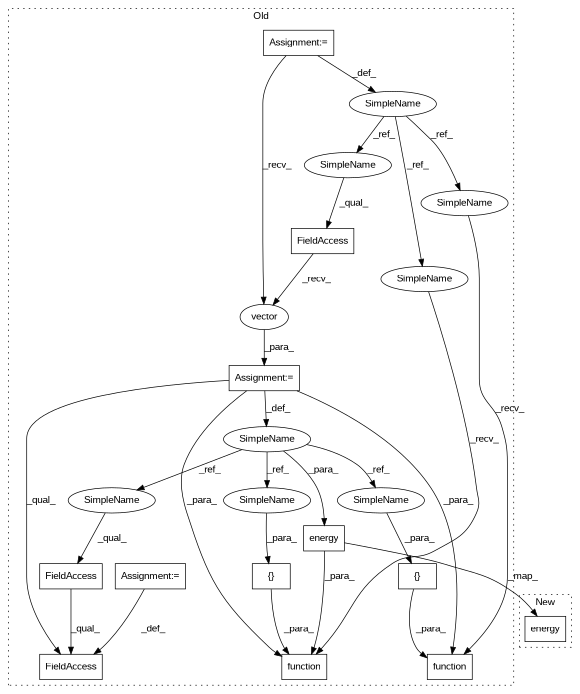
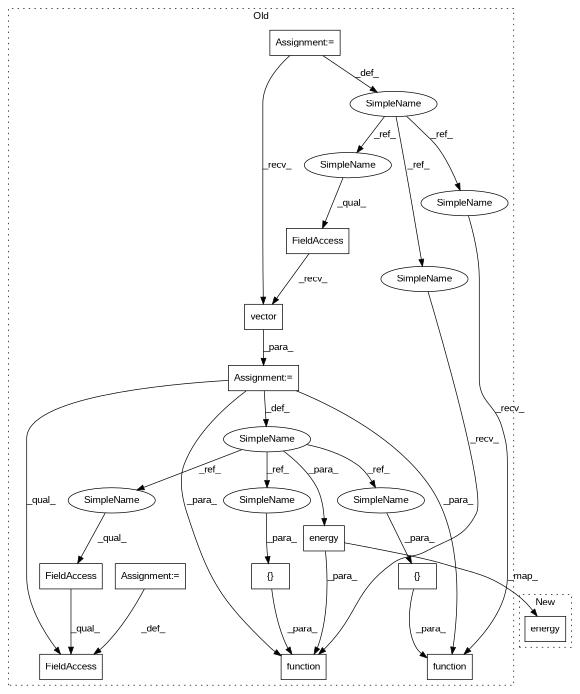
node "vector": shape ellipse -> box
